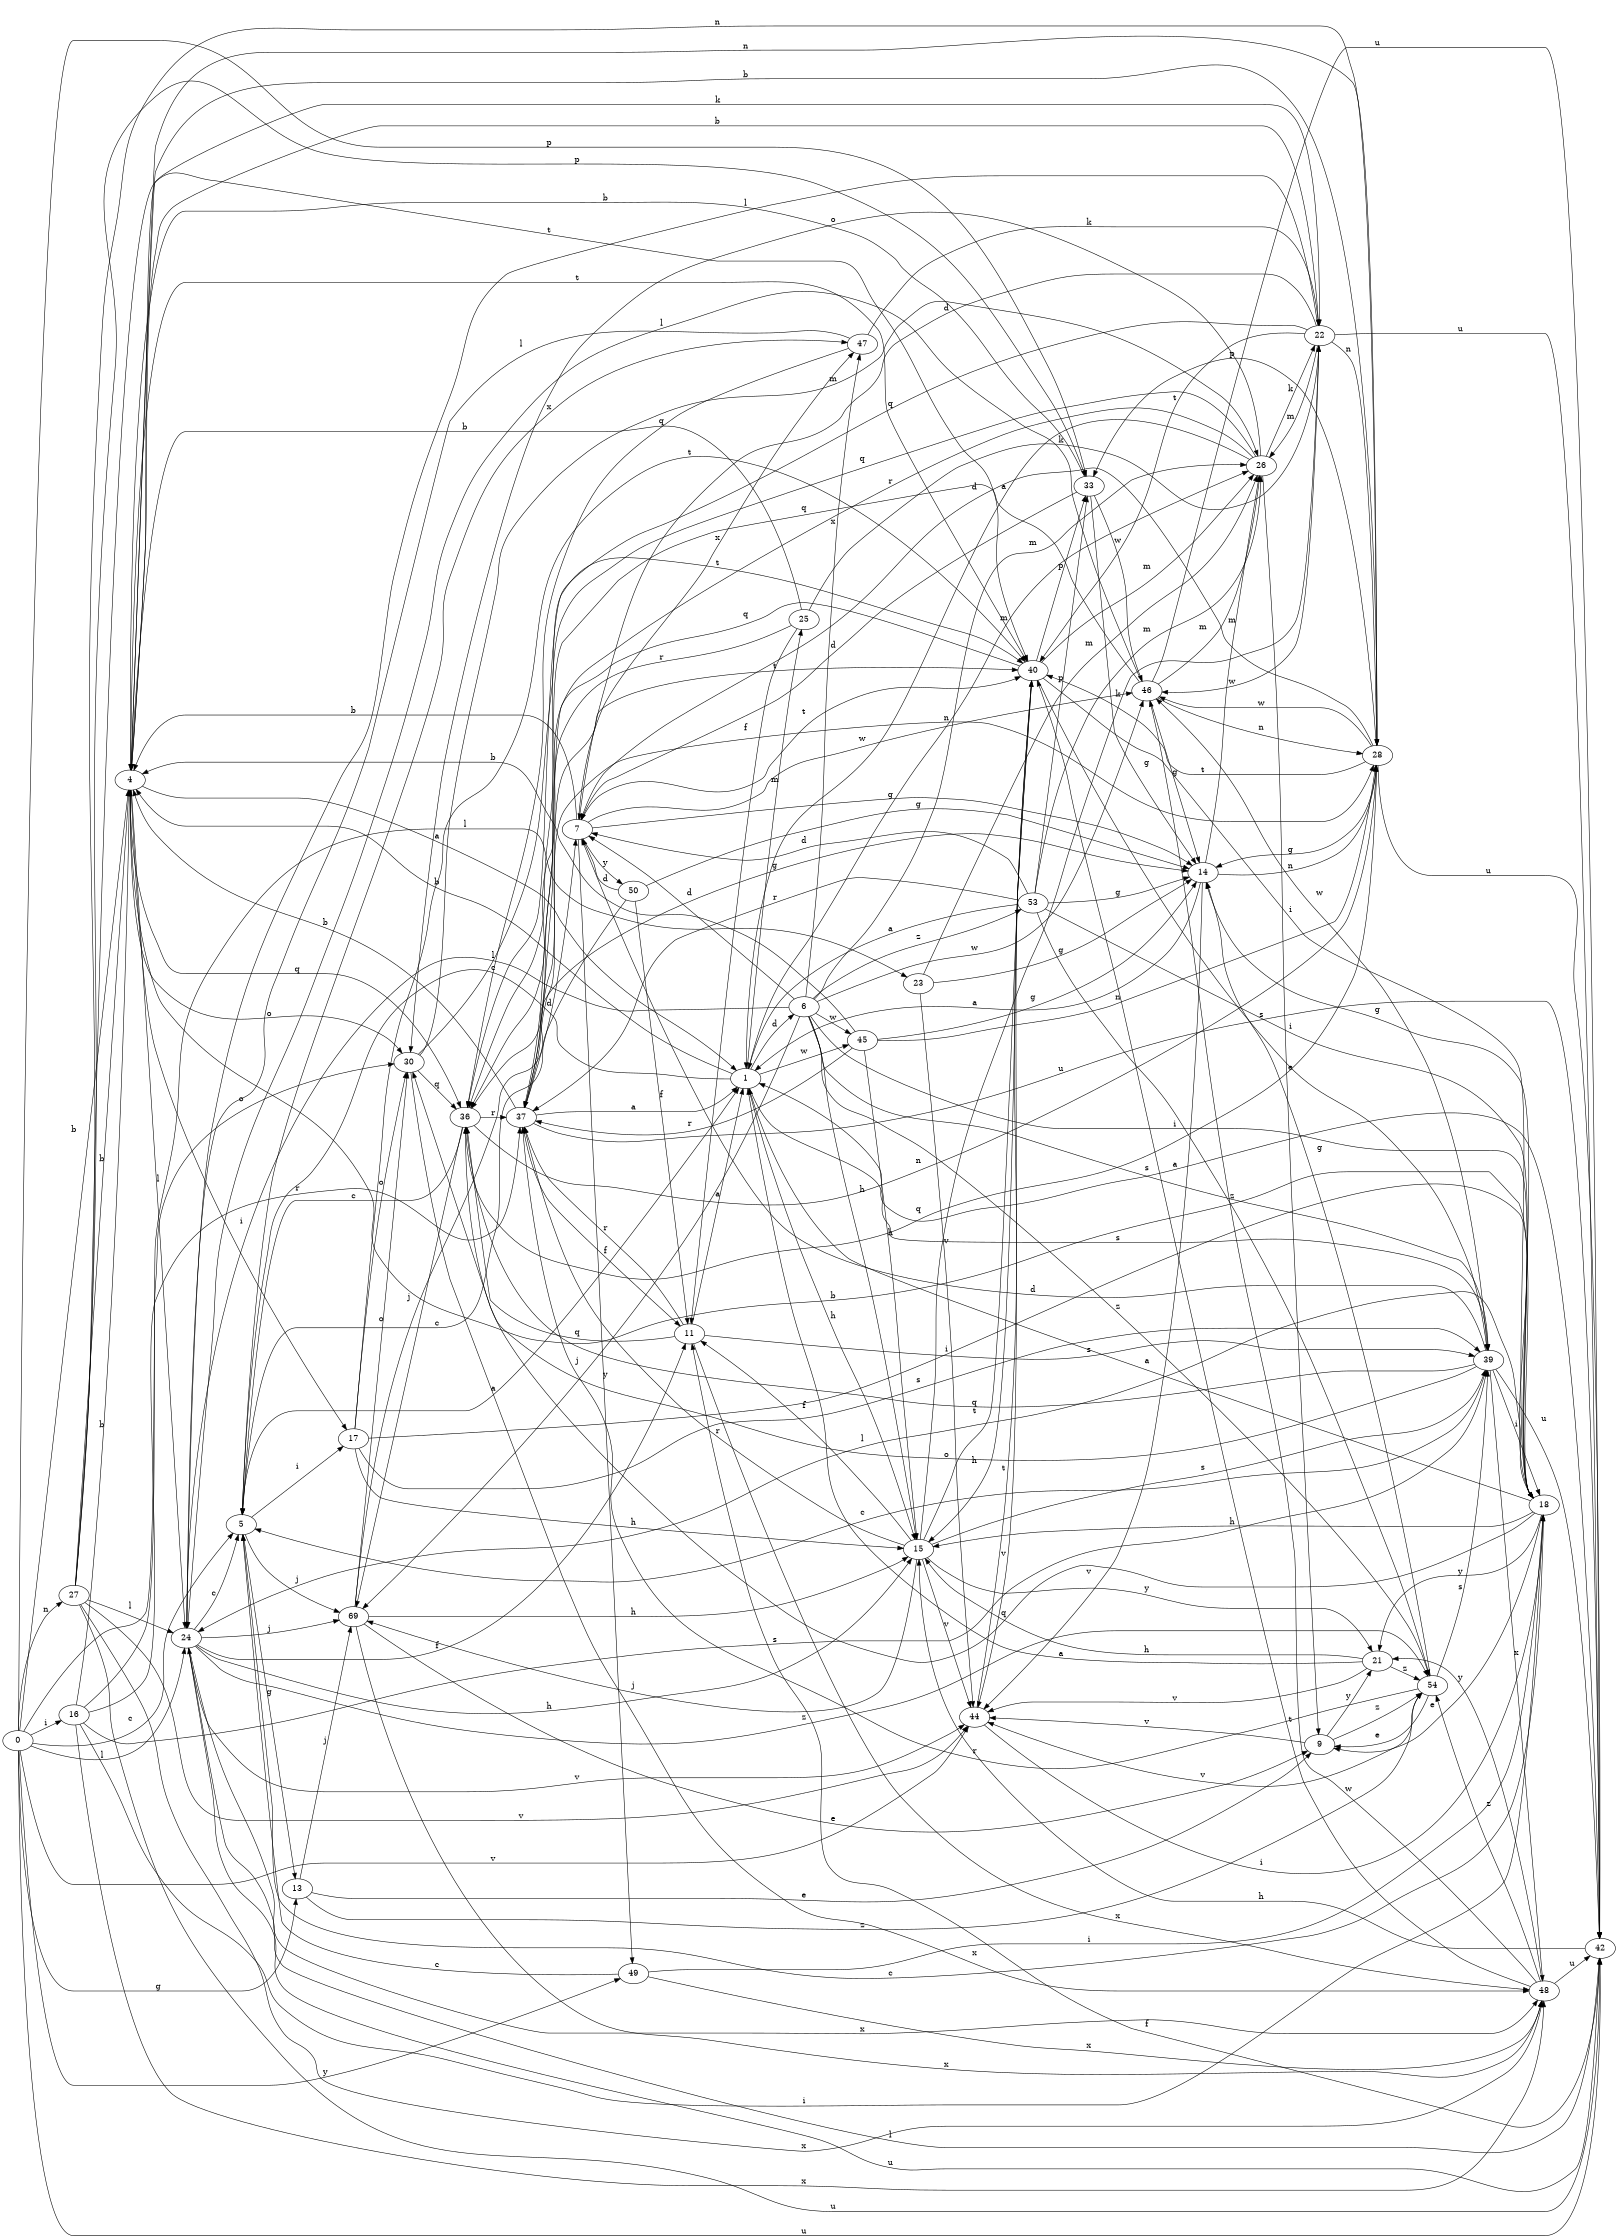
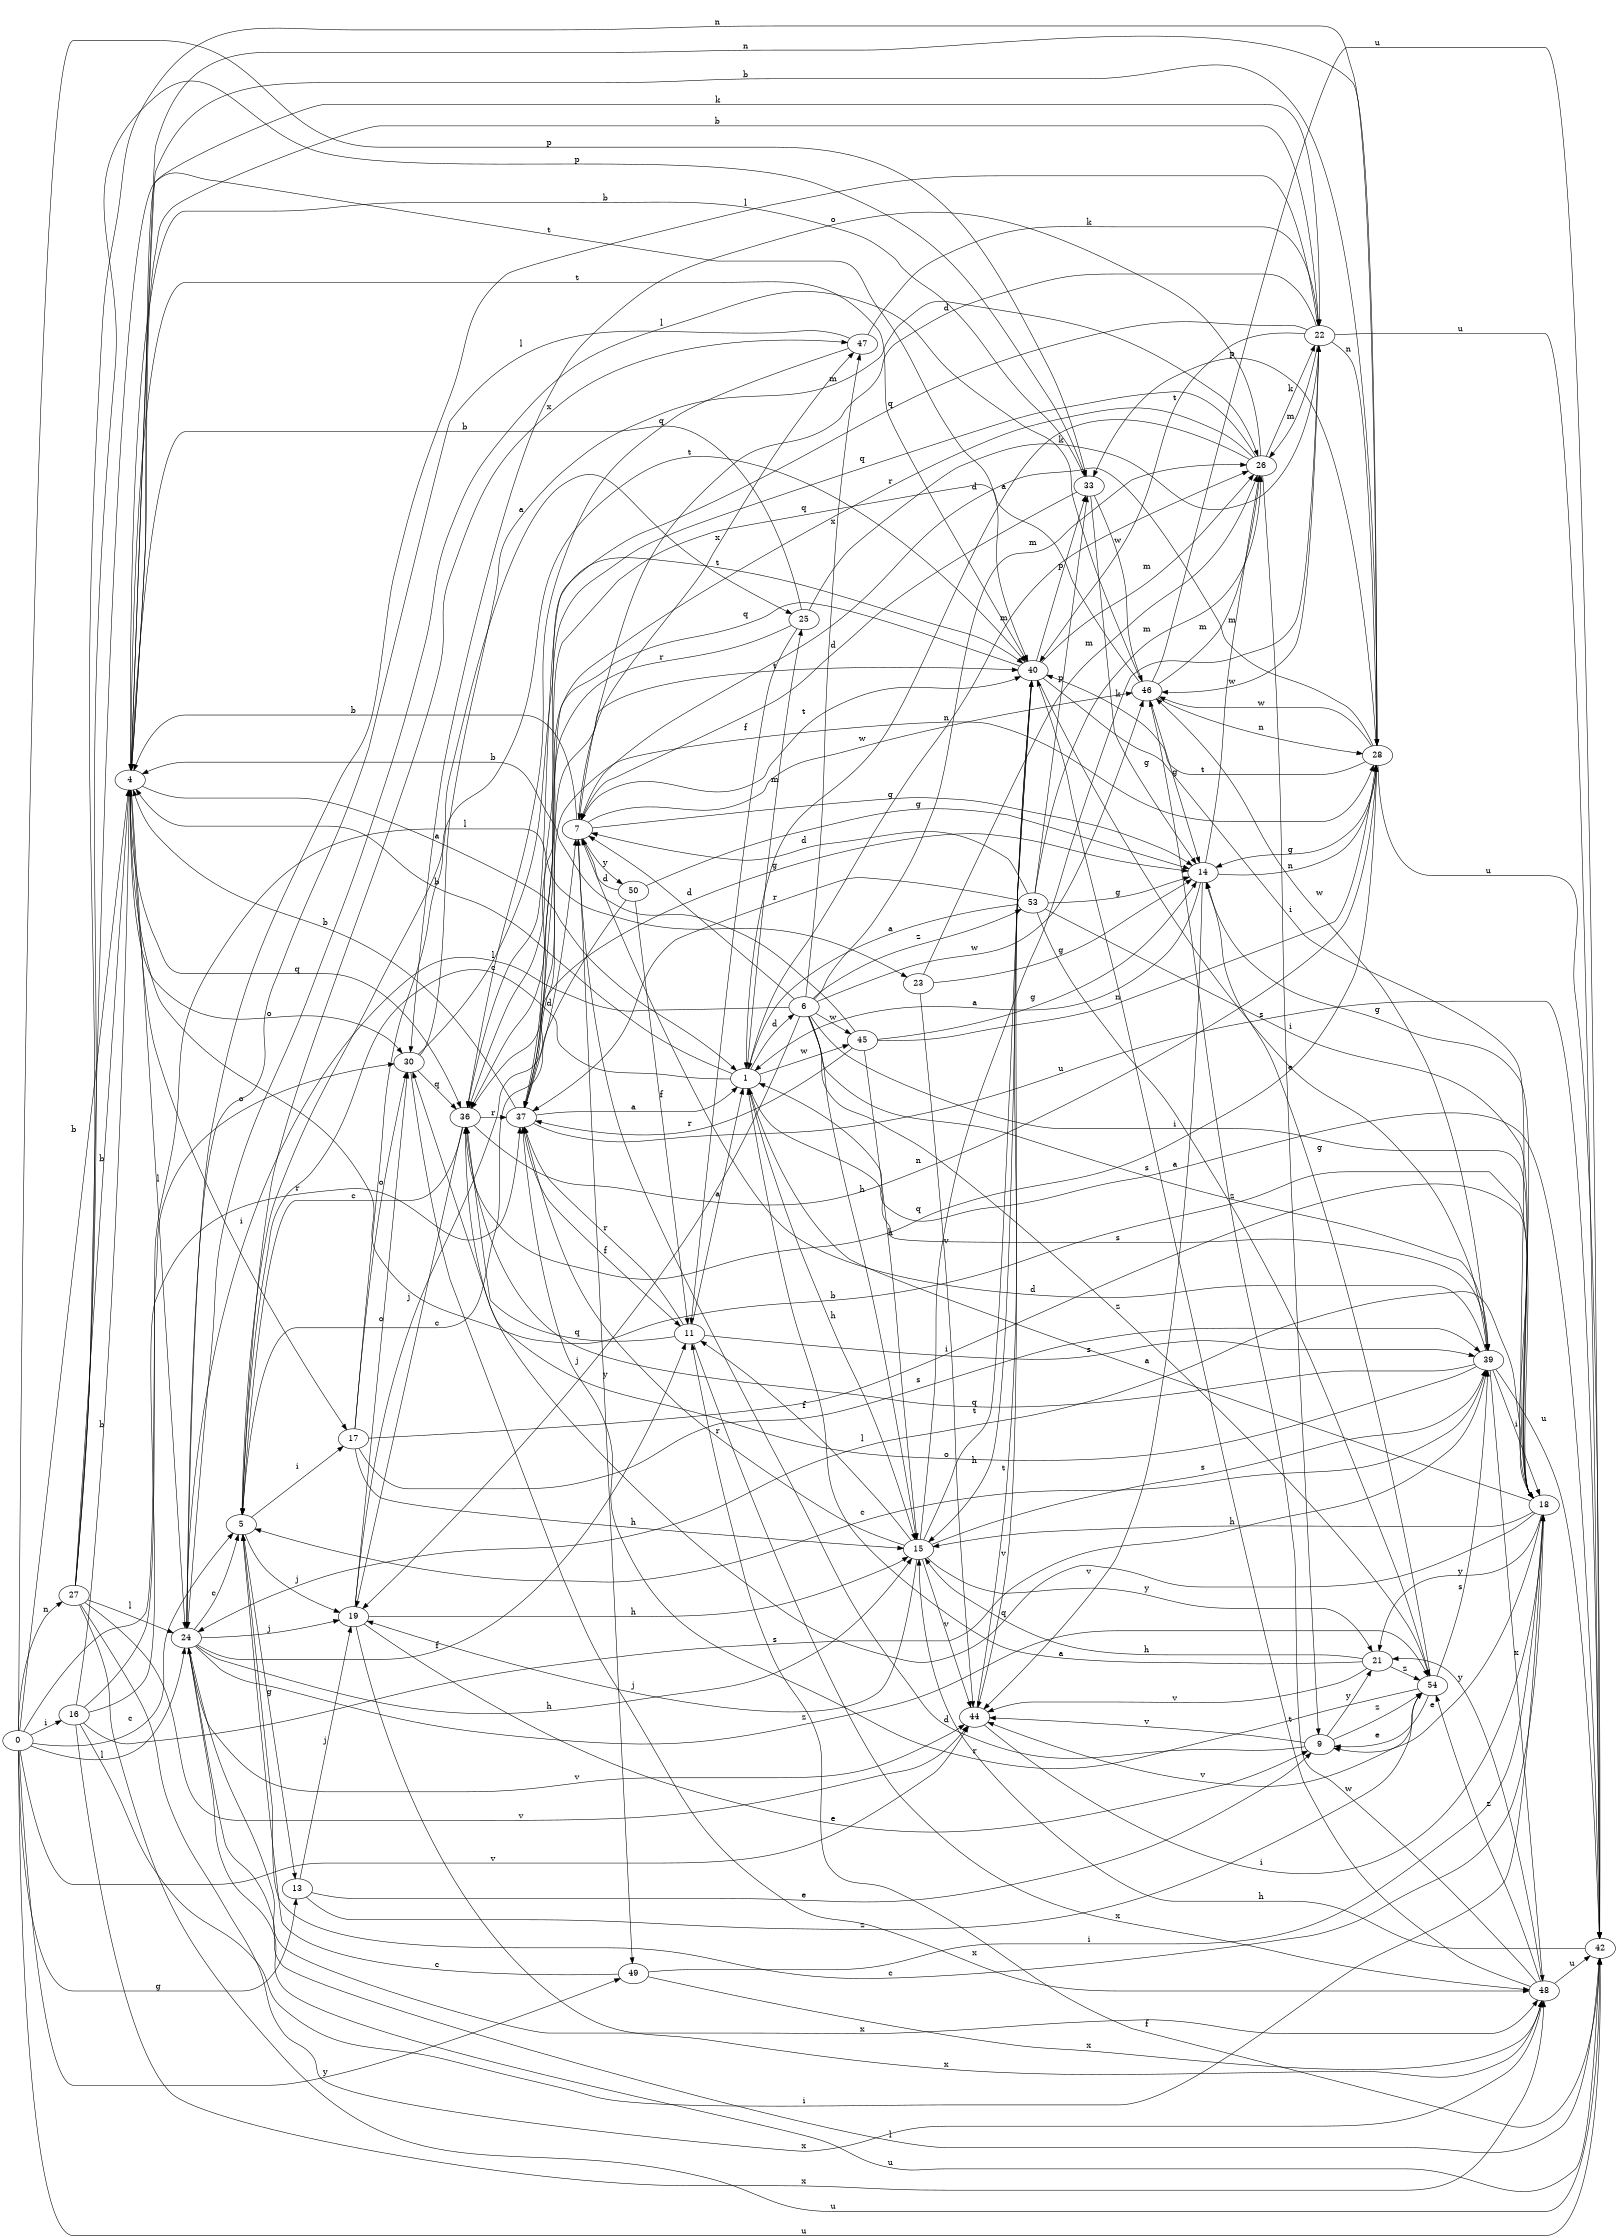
edge "5" -> "1": now "5" -> "25"
edge "9" -> "7": added, label "d"
node "69": label "69" -> "19"
